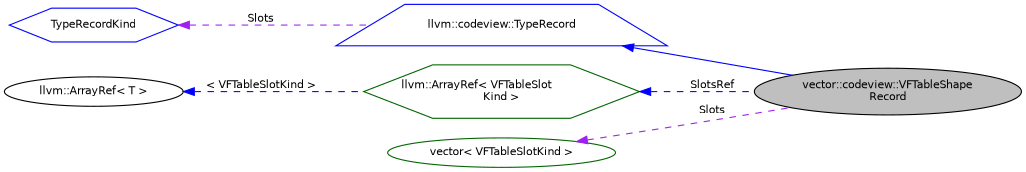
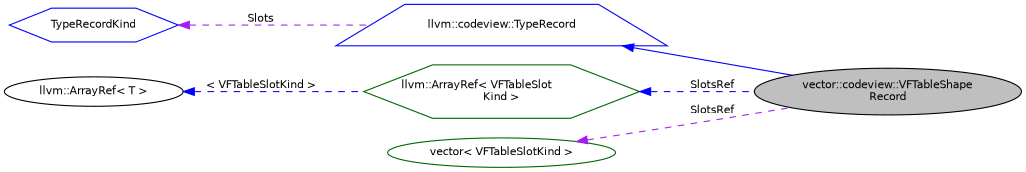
edge "vector::codeview::VFTableShape Record" -> "vector< VFTableSlotKind >": label " Slots" -> " SlotsRef"
